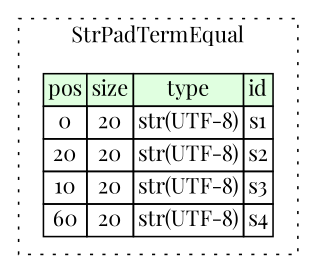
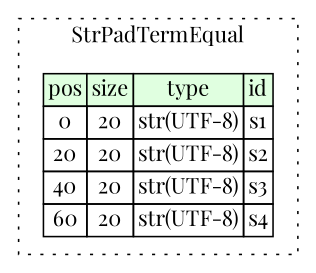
node "pos": text "10" -> "40"
